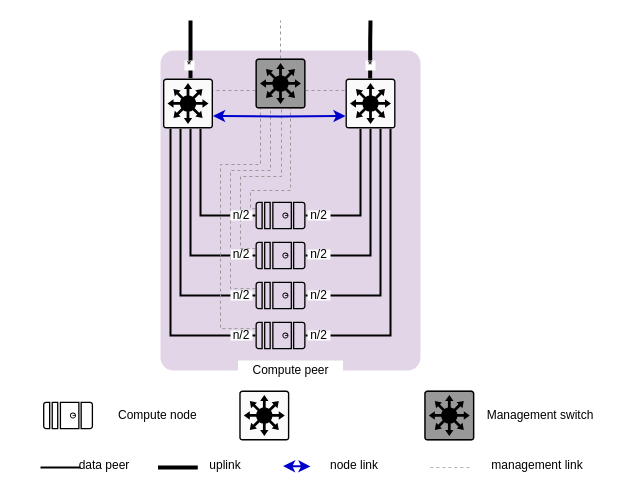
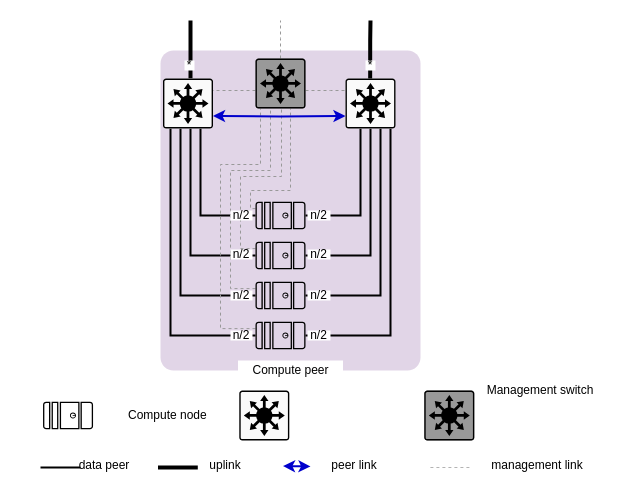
node "Compute node": moved (159, 416) -> (169, 416)
node "Management switch": moved (540, 416) -> (540, 391)
node "node link": label "node link" -> "peer link"
